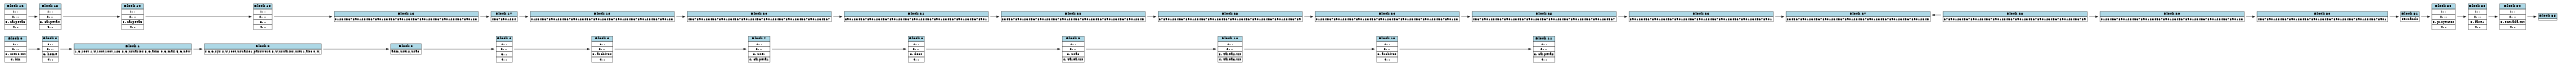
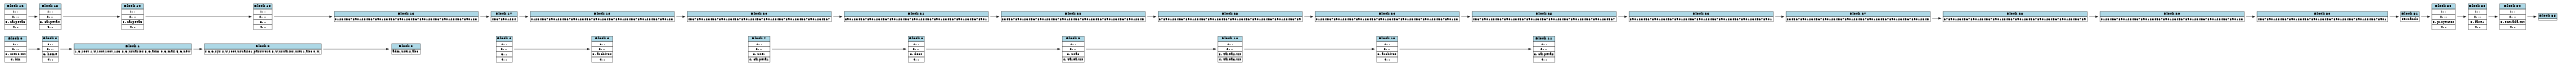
edge "Block 28" -> "Block 27": reversed
edge "Block 3" -> "Block 4": removed
edge "Block 6" -> "Block 7": removed
node "Block 3": text "adm,user2,usac" -> "adm,user2,abc"
